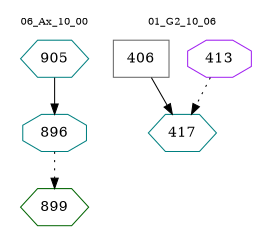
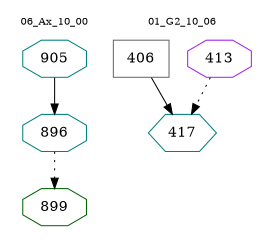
node "905": shape hexagon -> octagon
node "899": shape hexagon -> octagon
